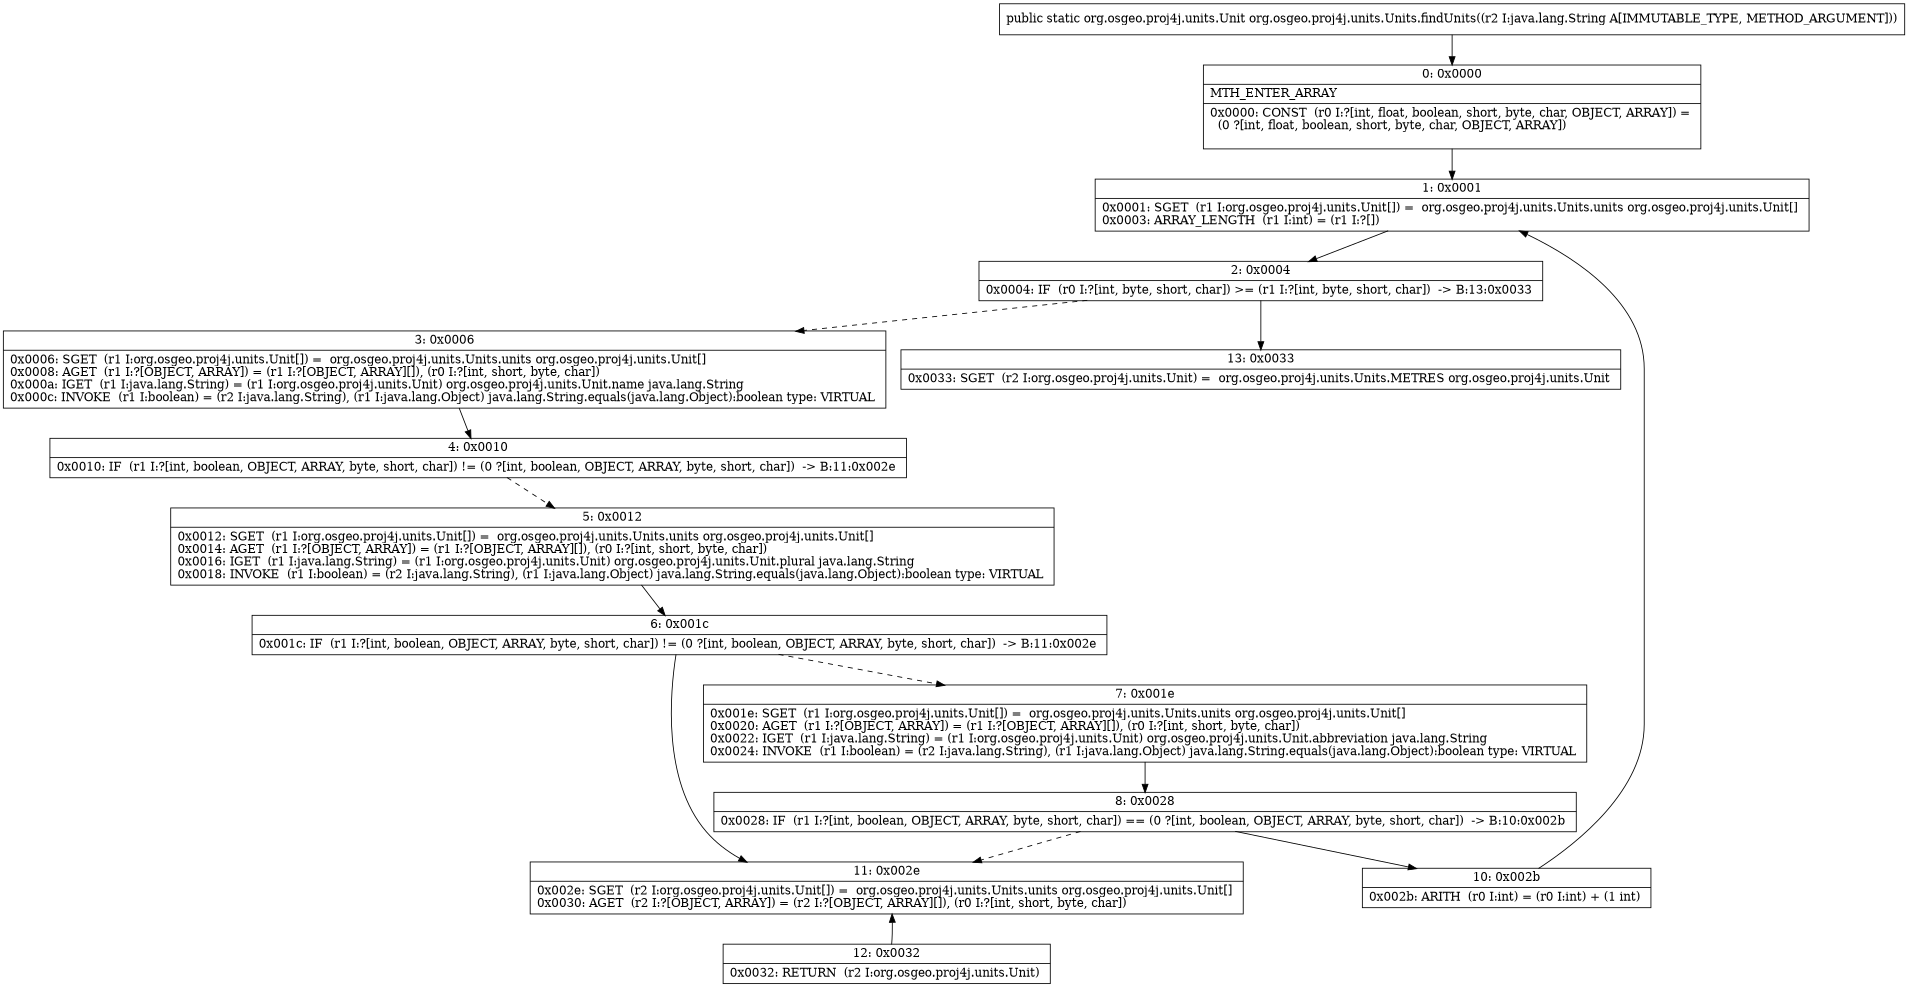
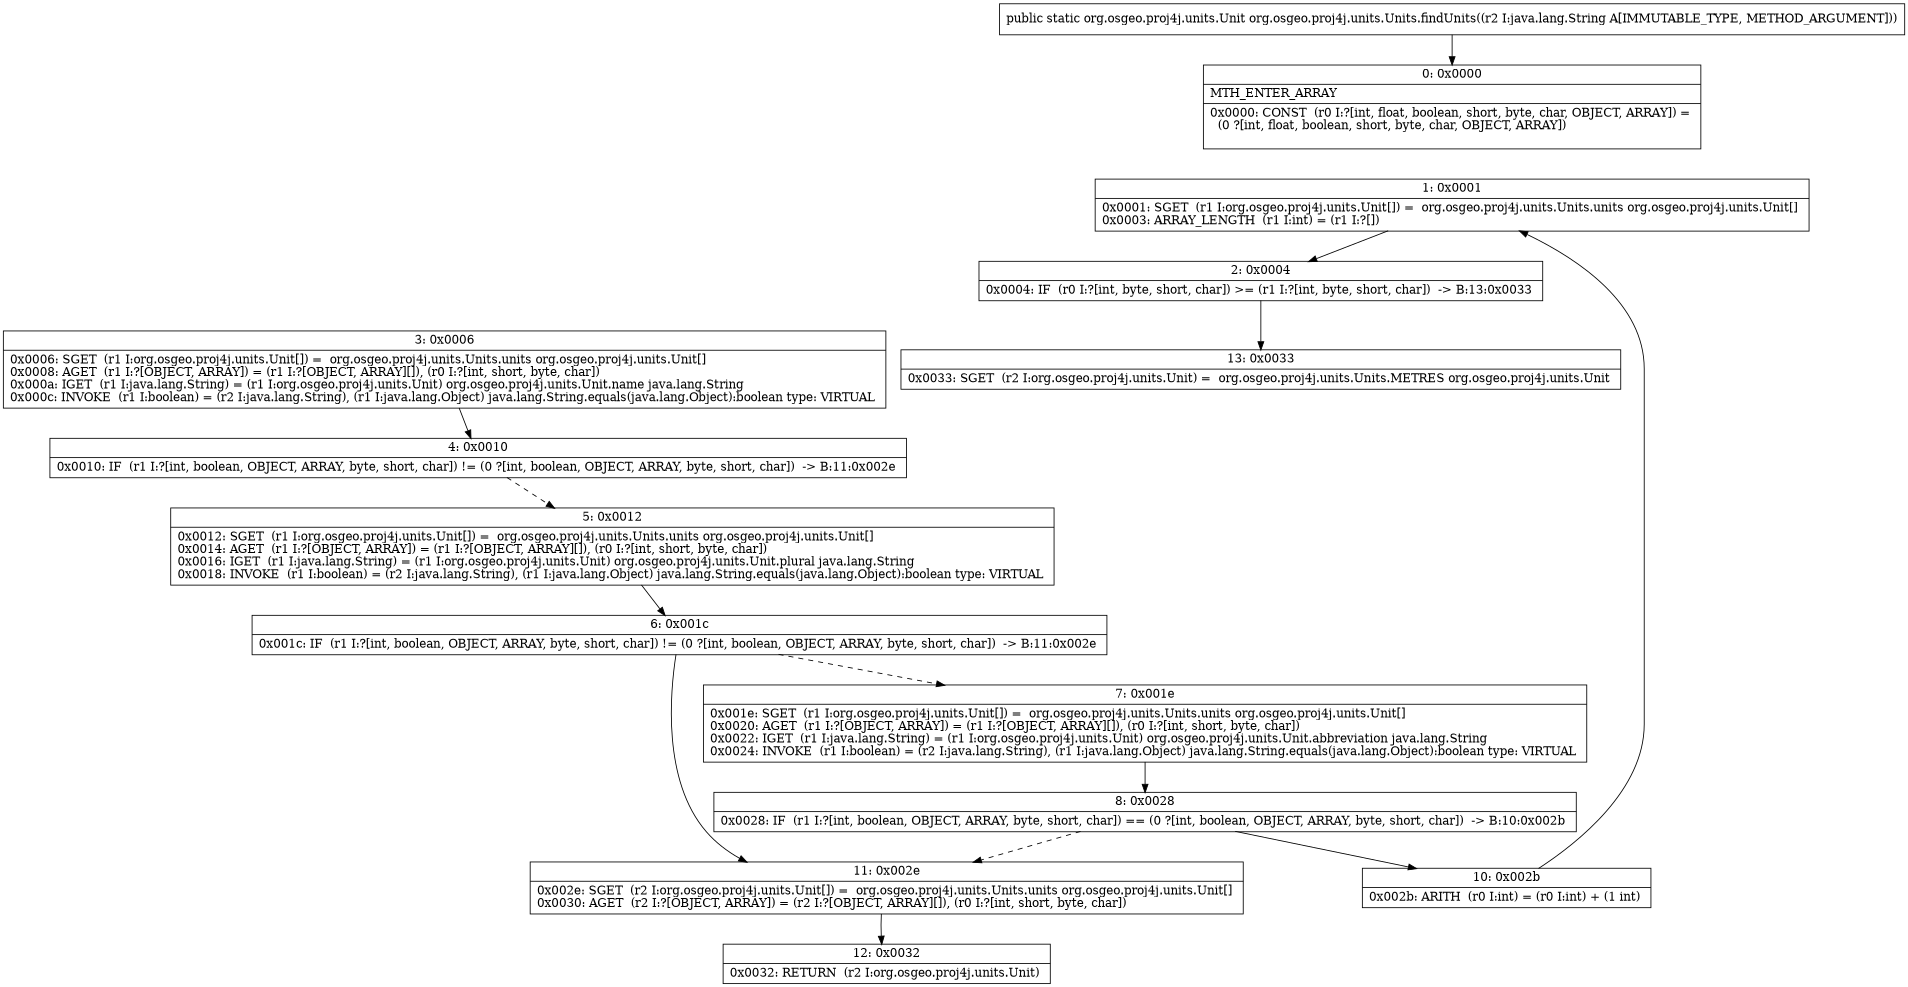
edge "0: 0x0000" -> "1: 0x0001": removed
edge "2: 0x0004" -> "3: 0x0006": removed
edge "12: 0x0032" -> "11: 0x002e": reversed
